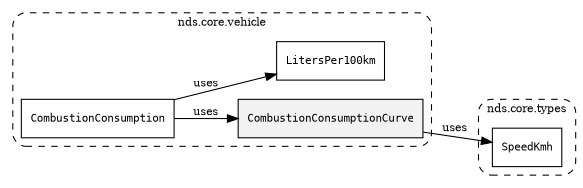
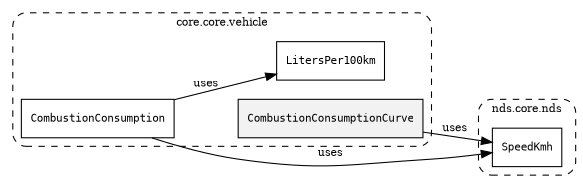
cluster "nds.core.vehicle": label "nds.core.vehicle" -> "core.core.vehicle"
cluster "nds.core.types": label "nds.core.types" -> "nds.core.nds"
edge "CombustionConsumption" -> "CombustionConsumptionCurve": now "CombustionConsumption" -> "SpeedKmh"
